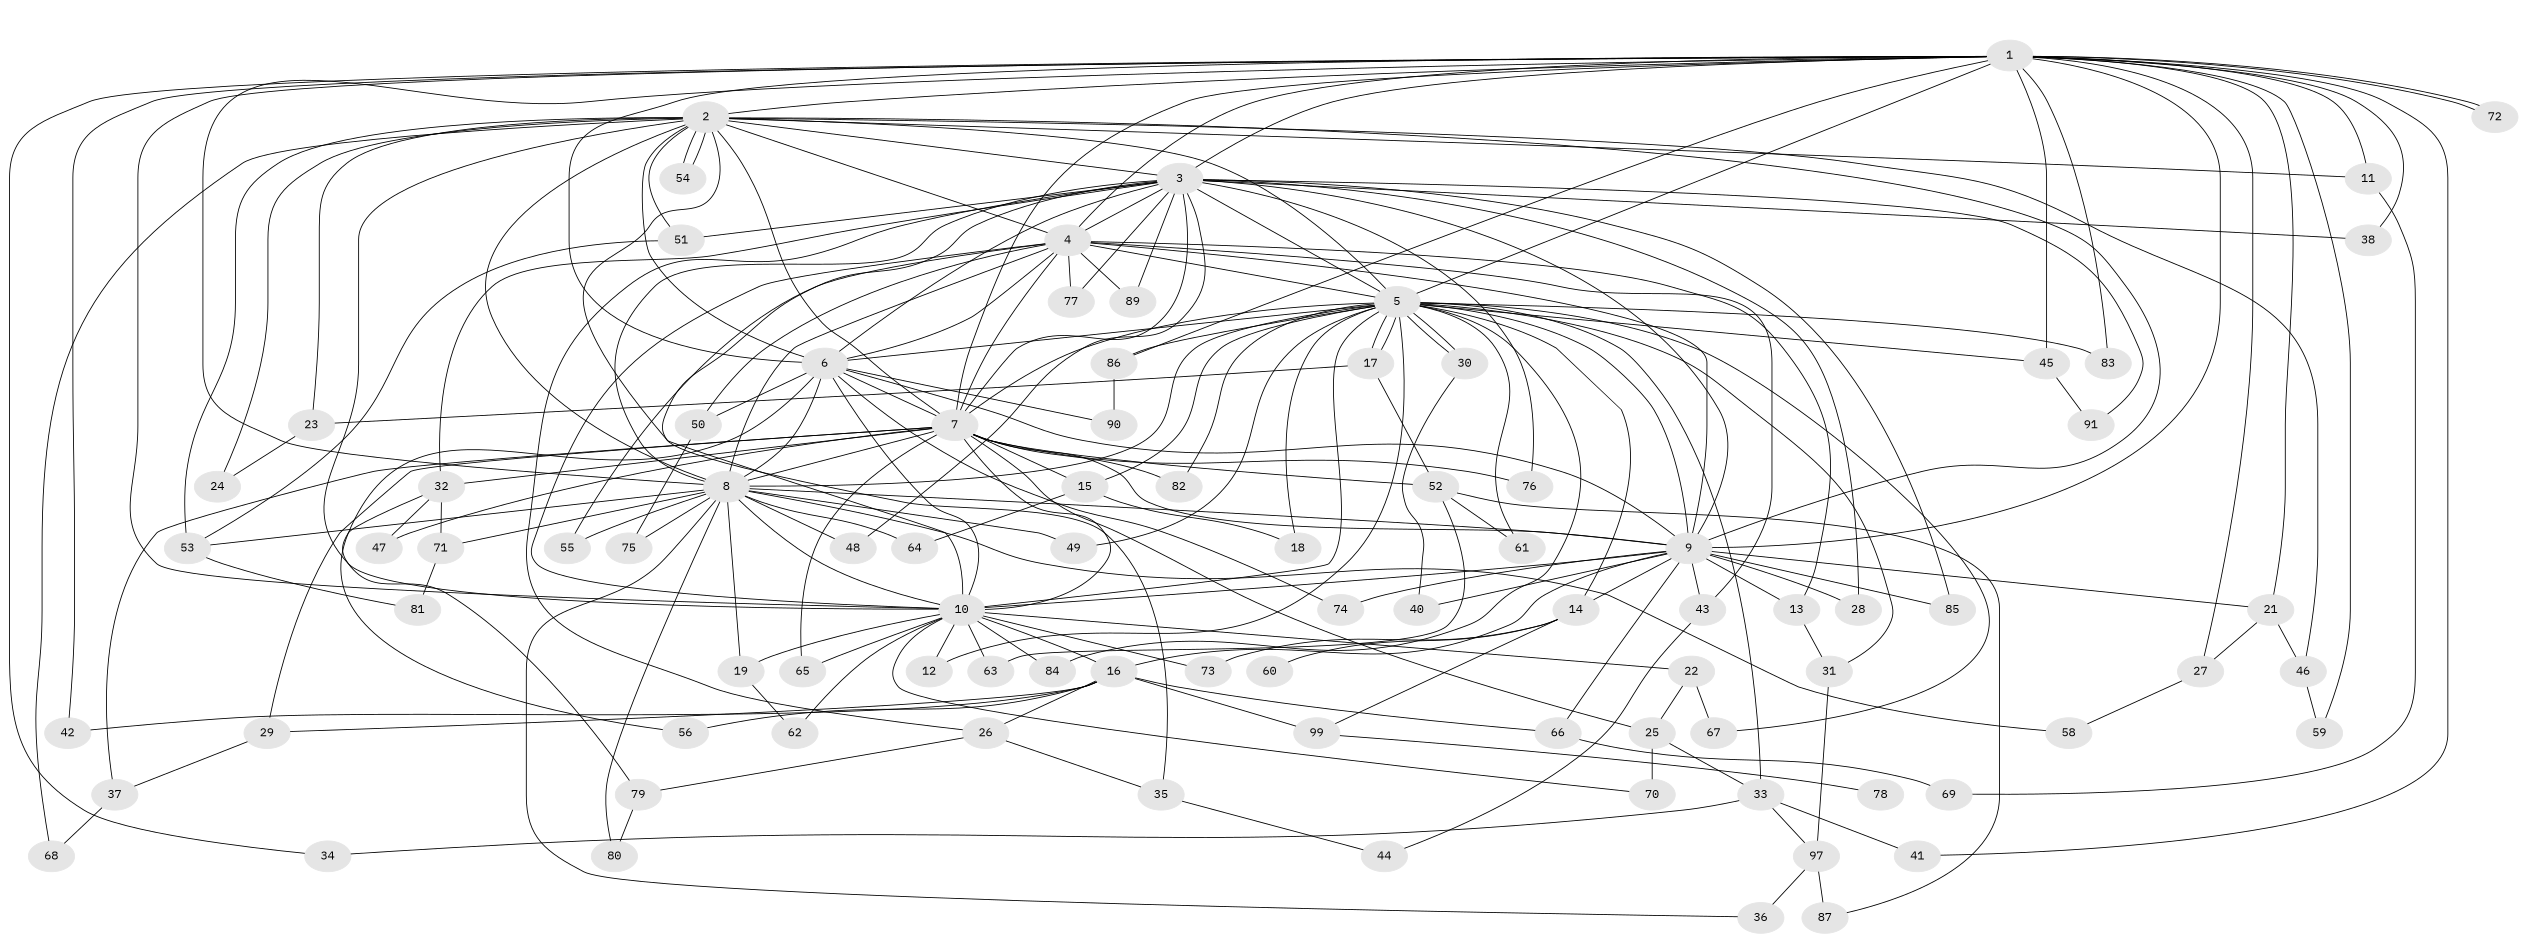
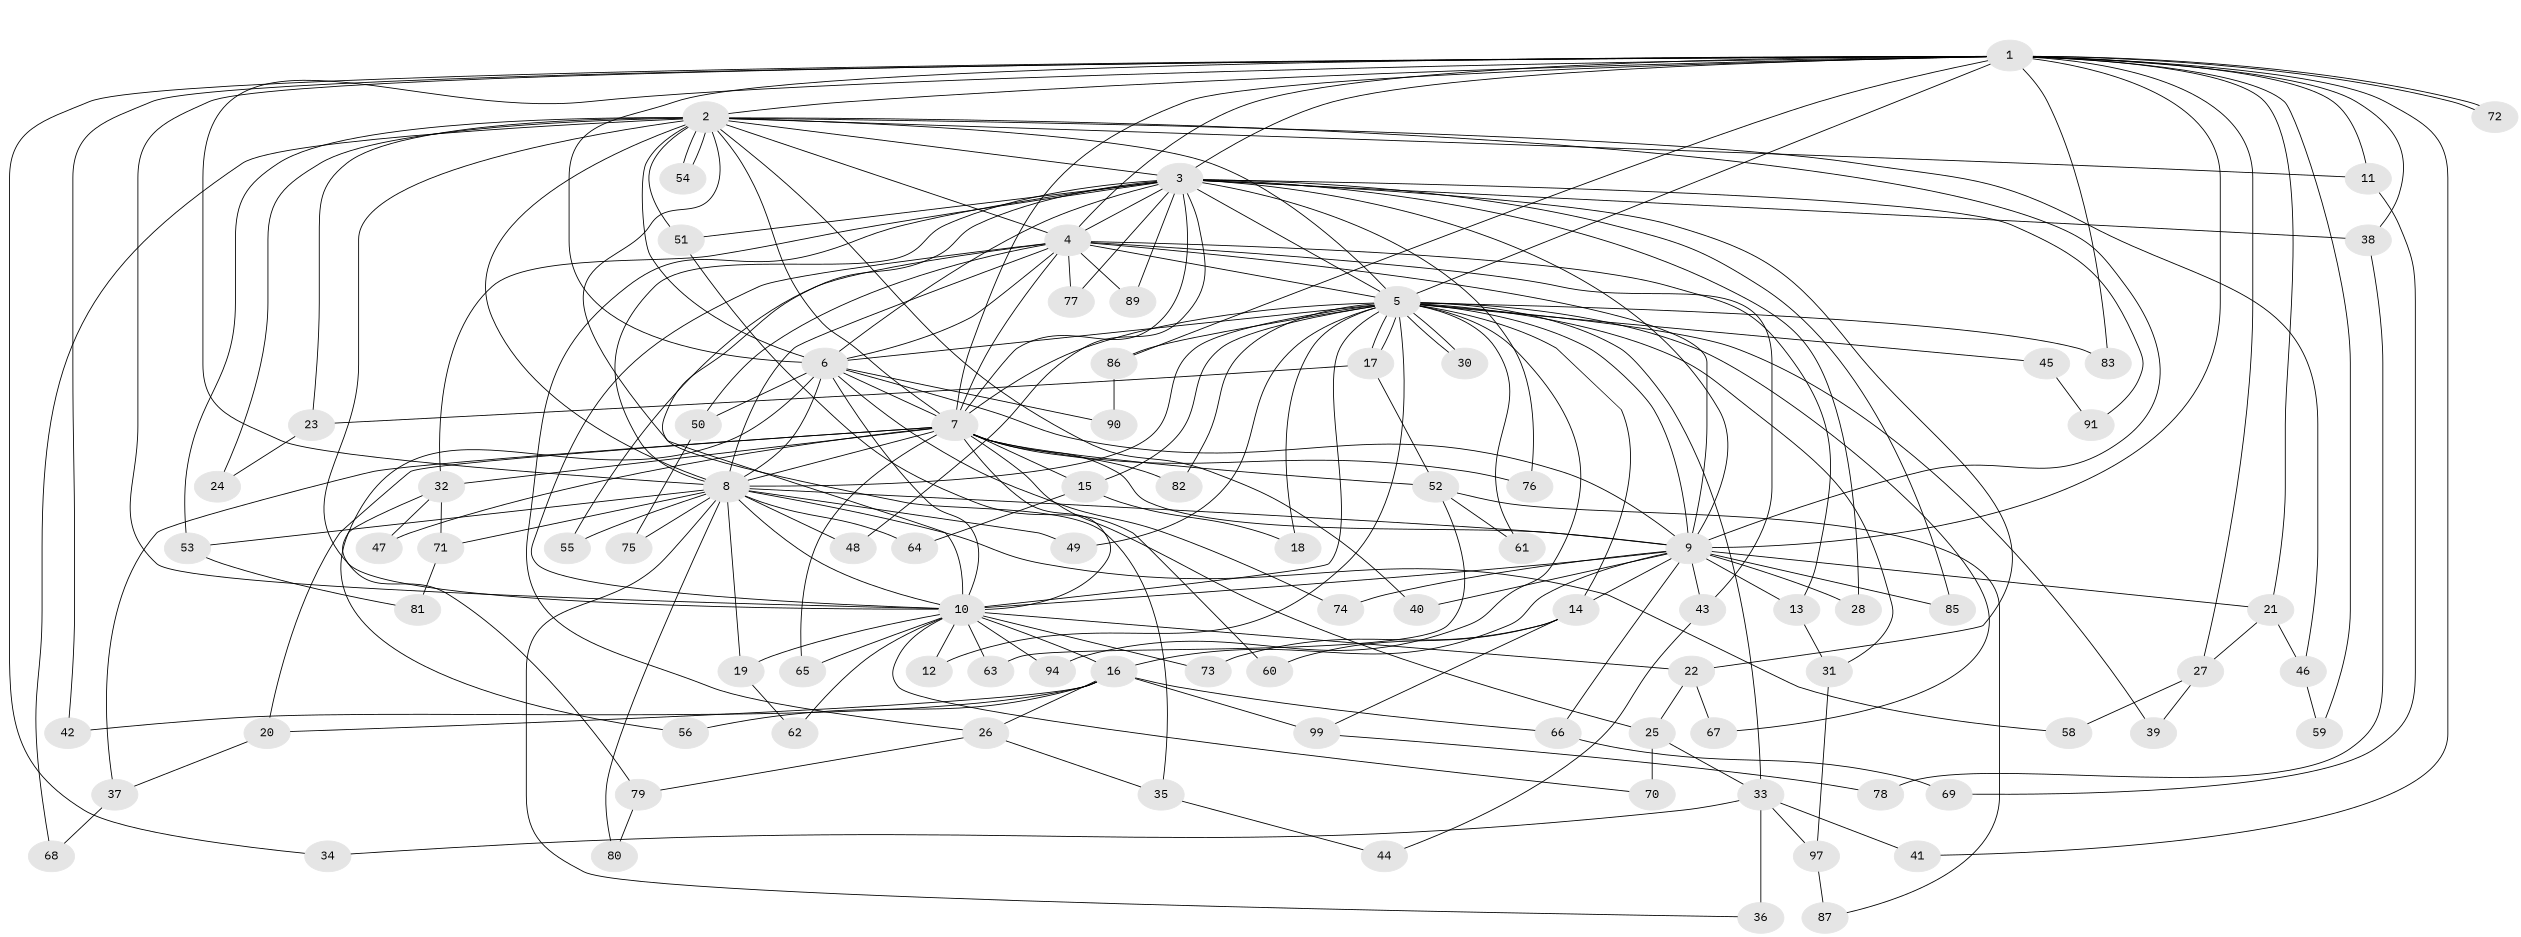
edge "1" -- "45": removed
edge "3" -- "22": added
edge "51" -- "53": now "51" -- "60"
edge "30" -- "40": now "2" -- "40"
node "84": label "84" -> "94"
edge "38" -- "78": added
node "29": label "29" -> "20"
node "39": added
edge "97" -- "36": now "33" -- "36"
